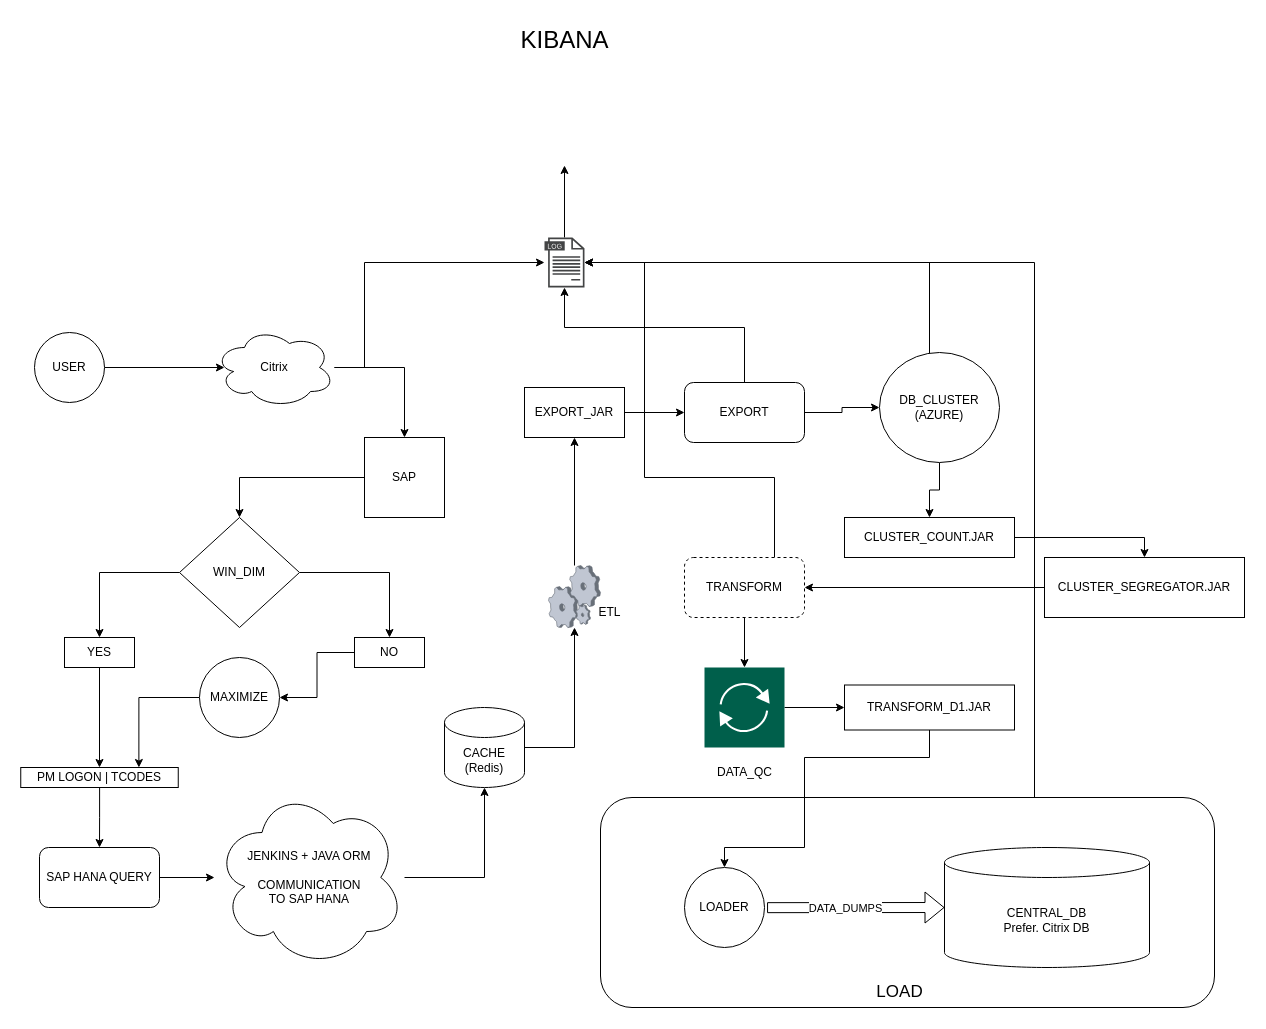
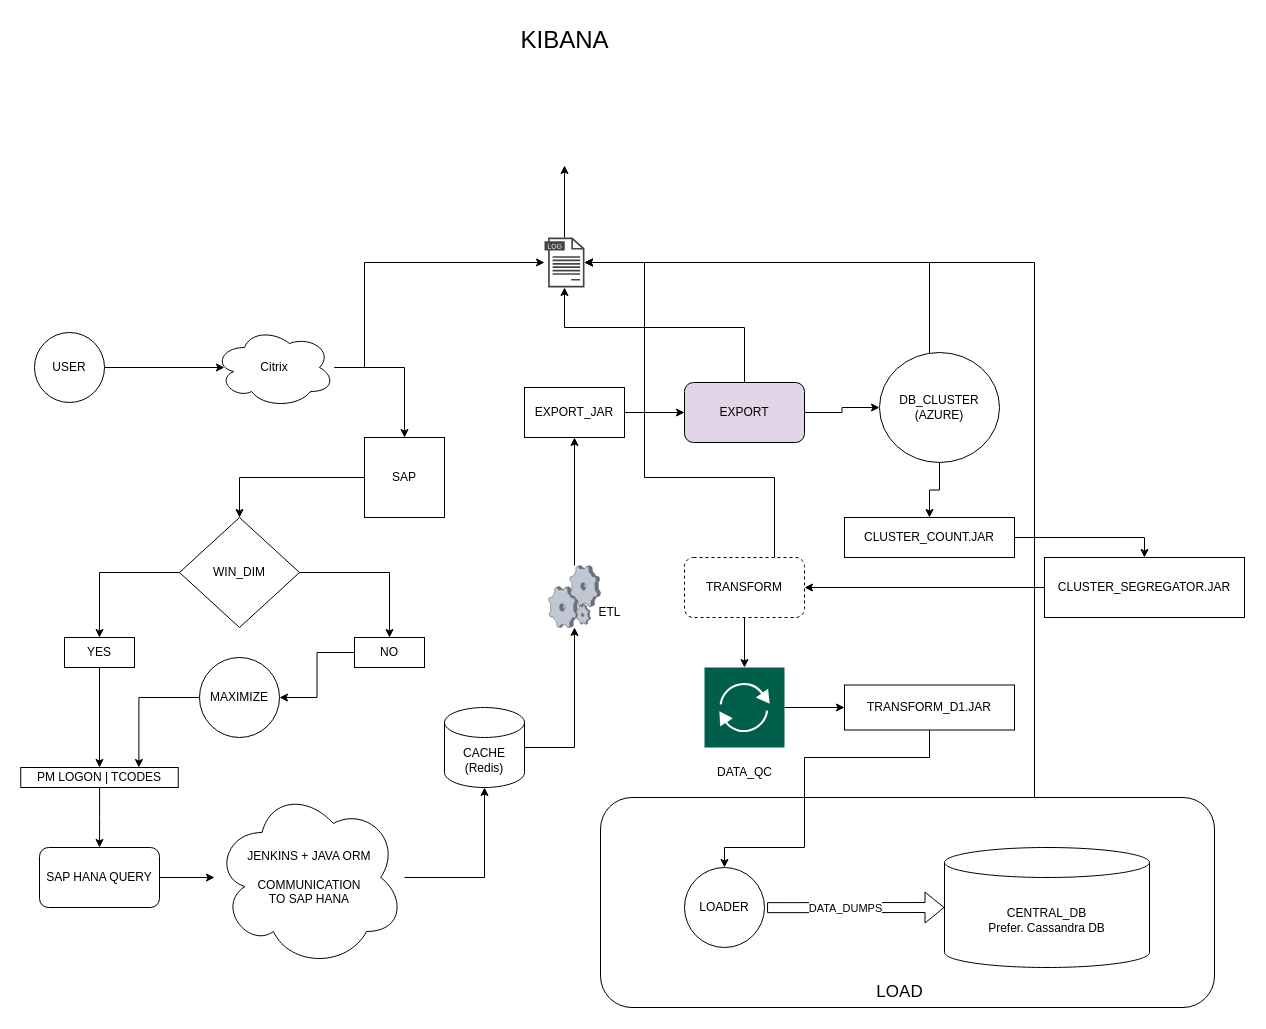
node "EXPORT": fillcolor #ffffff -> #e1d5e7
node "CENTRAL_DB Prefer. Citrix DB": label "CENTRAL_DB Prefer. Citrix DB" -> "CENTRAL_DB Prefer. Cassandra DB"
